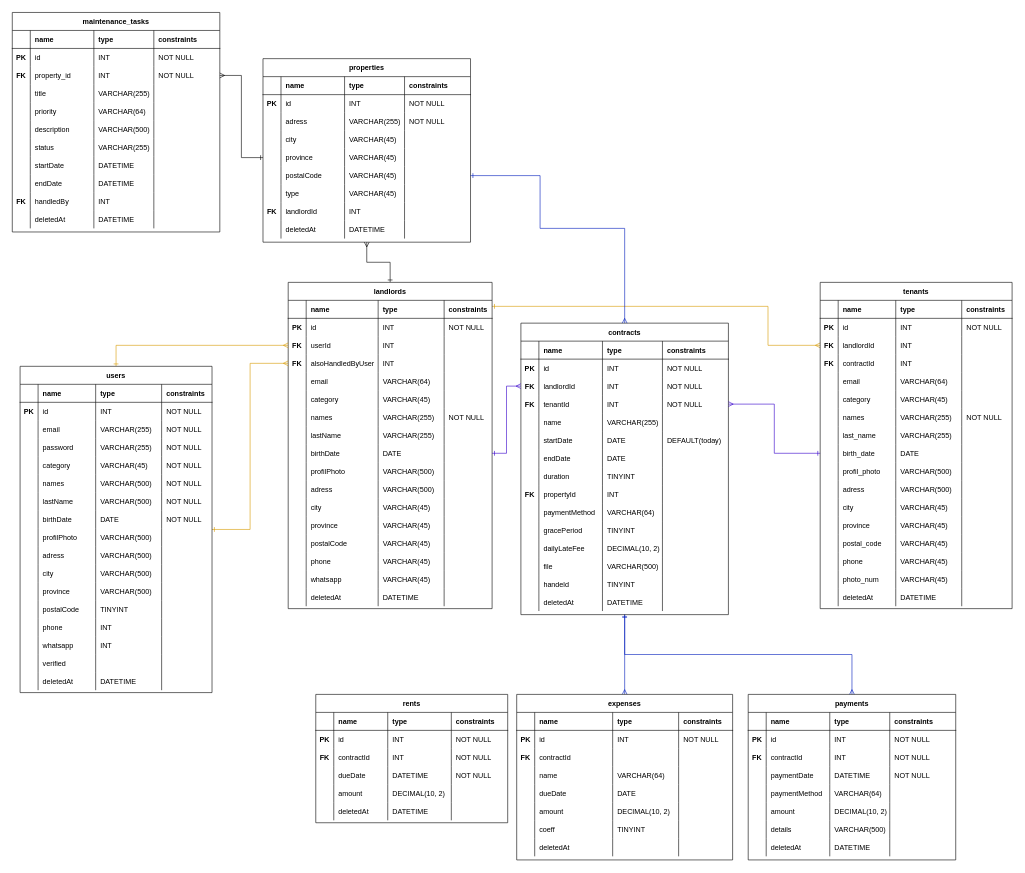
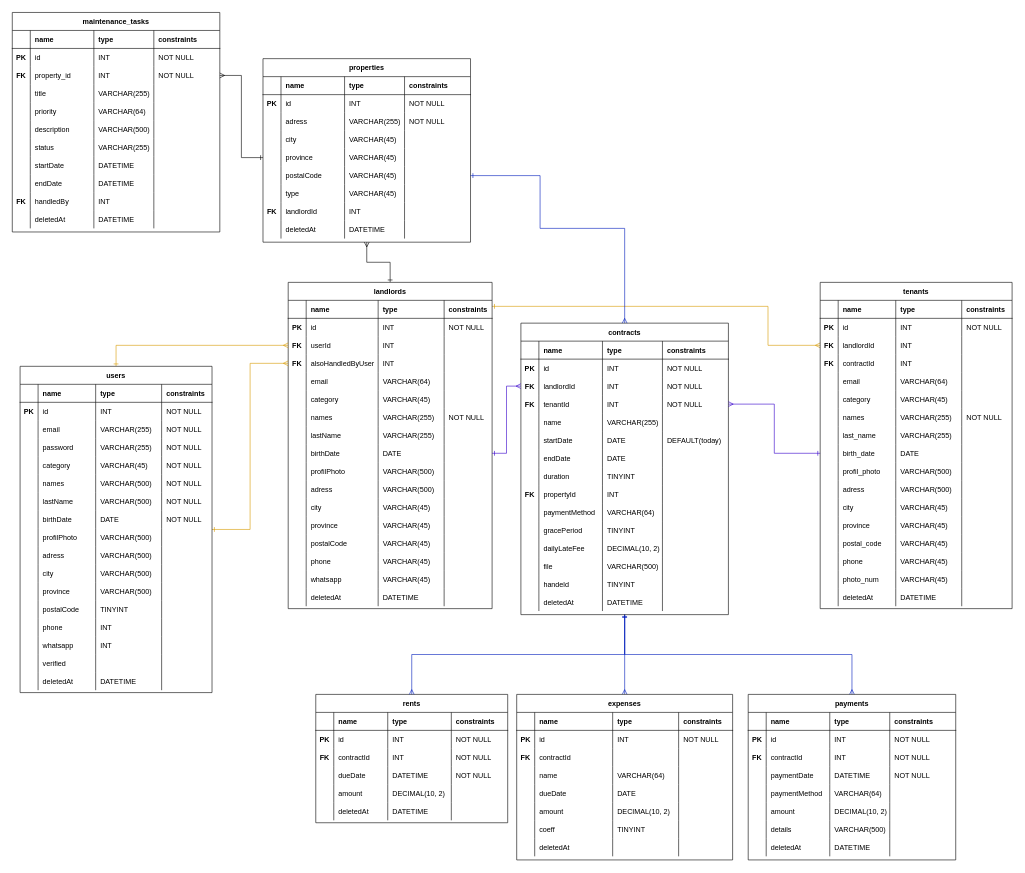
edge "contracts" -- "rents": added
